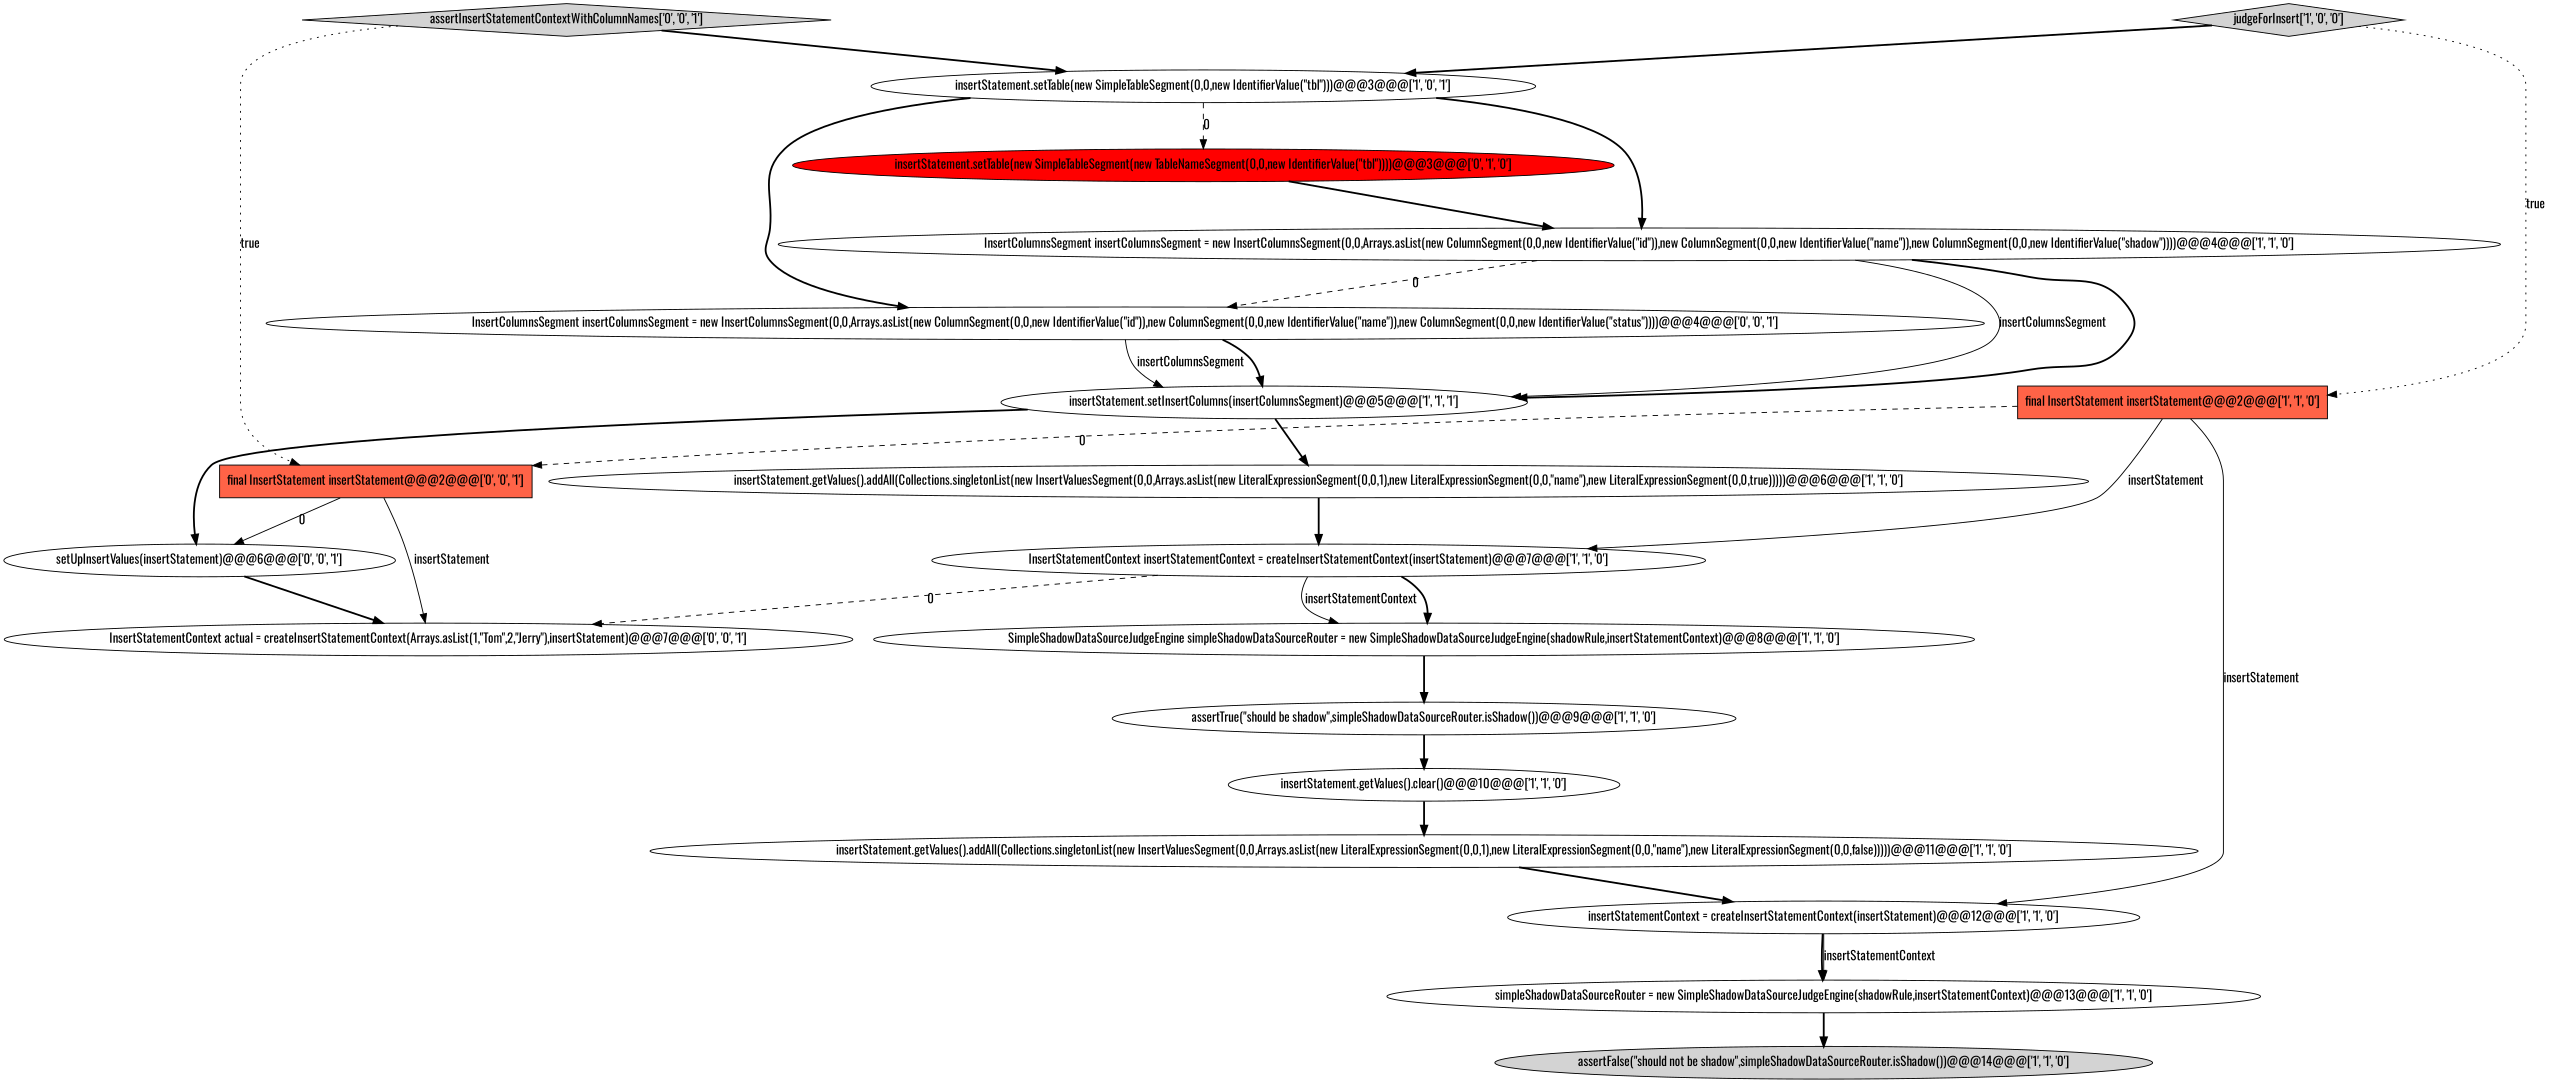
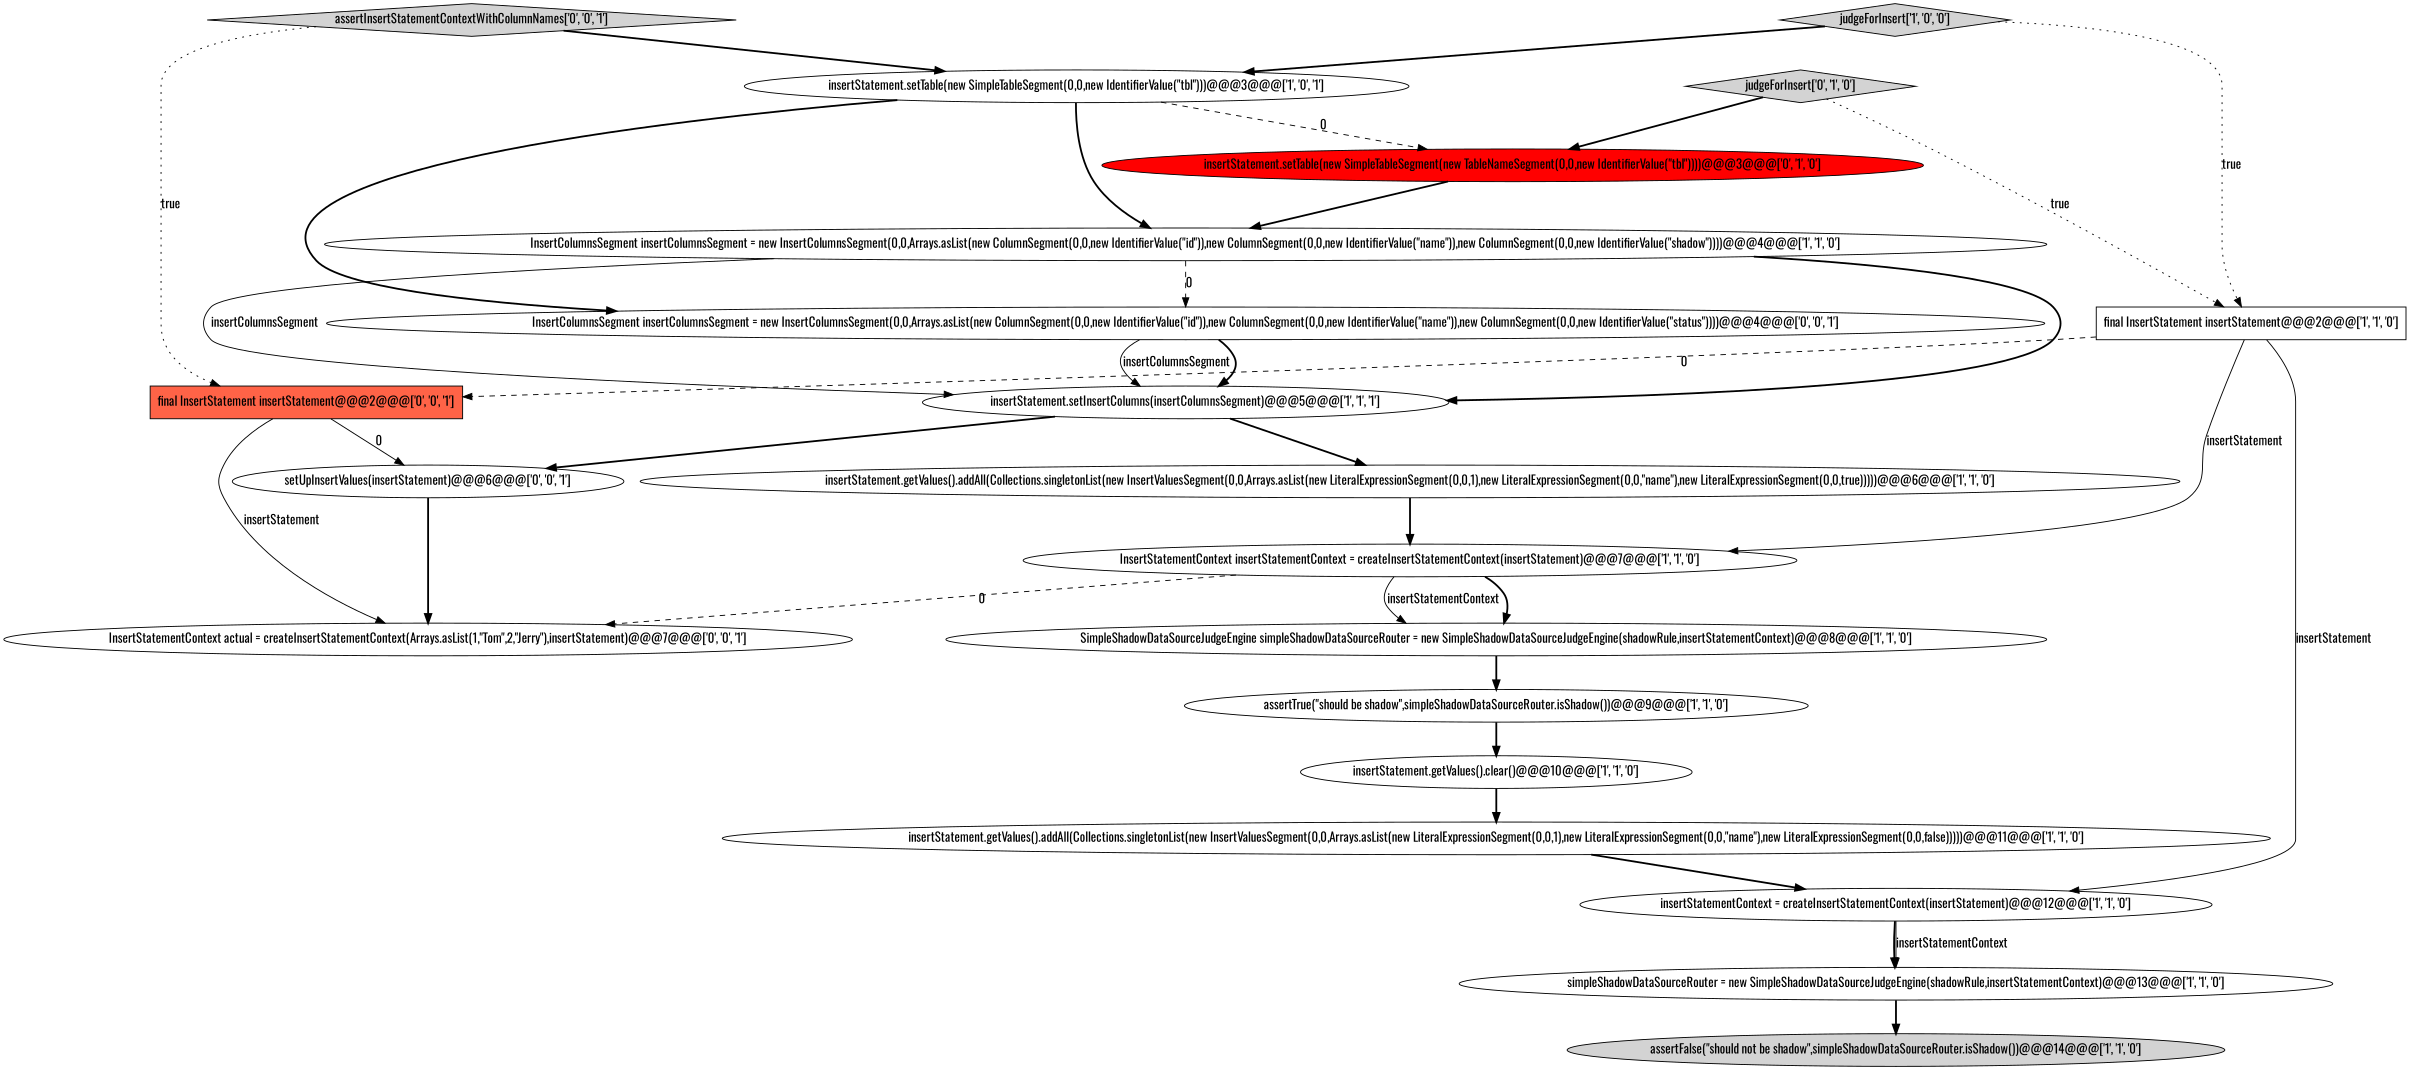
node "judgeForInsert['0', '1', '0']": added
node "final InsertStatement insertStatement@@@2@@@['1', '1', '0']": fillcolor tomato -> white
